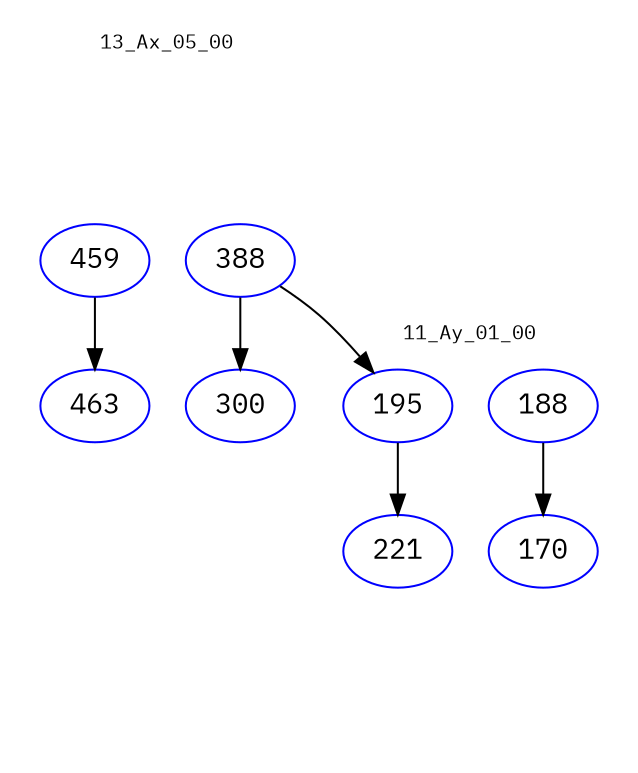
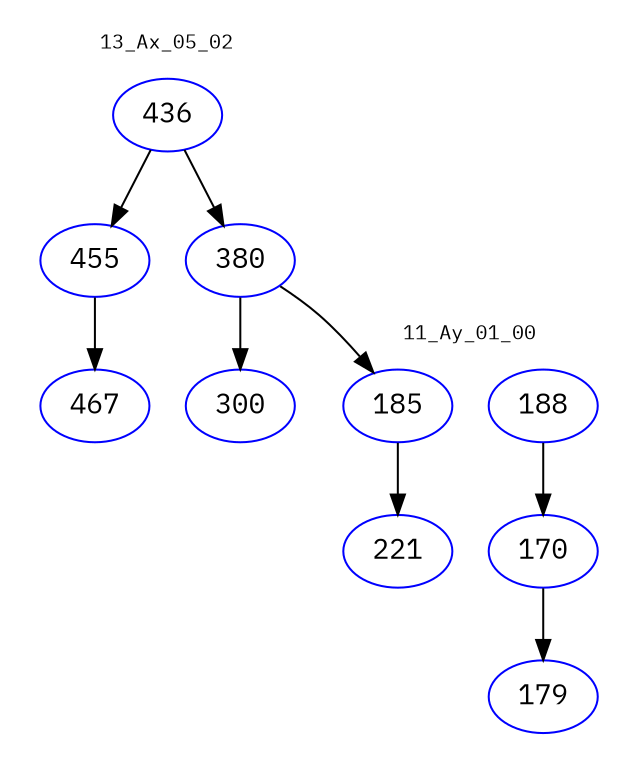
cluster "13_Ax_05_00": label "13_Ax_05_00" -> "13_Ax_05_02"
node "436": added
node "459": label "459" -> "455"
node "388": label "388" -> "380"
node "463": label "463" -> "467"
node "195": label "195" -> "185"
node "179": added
